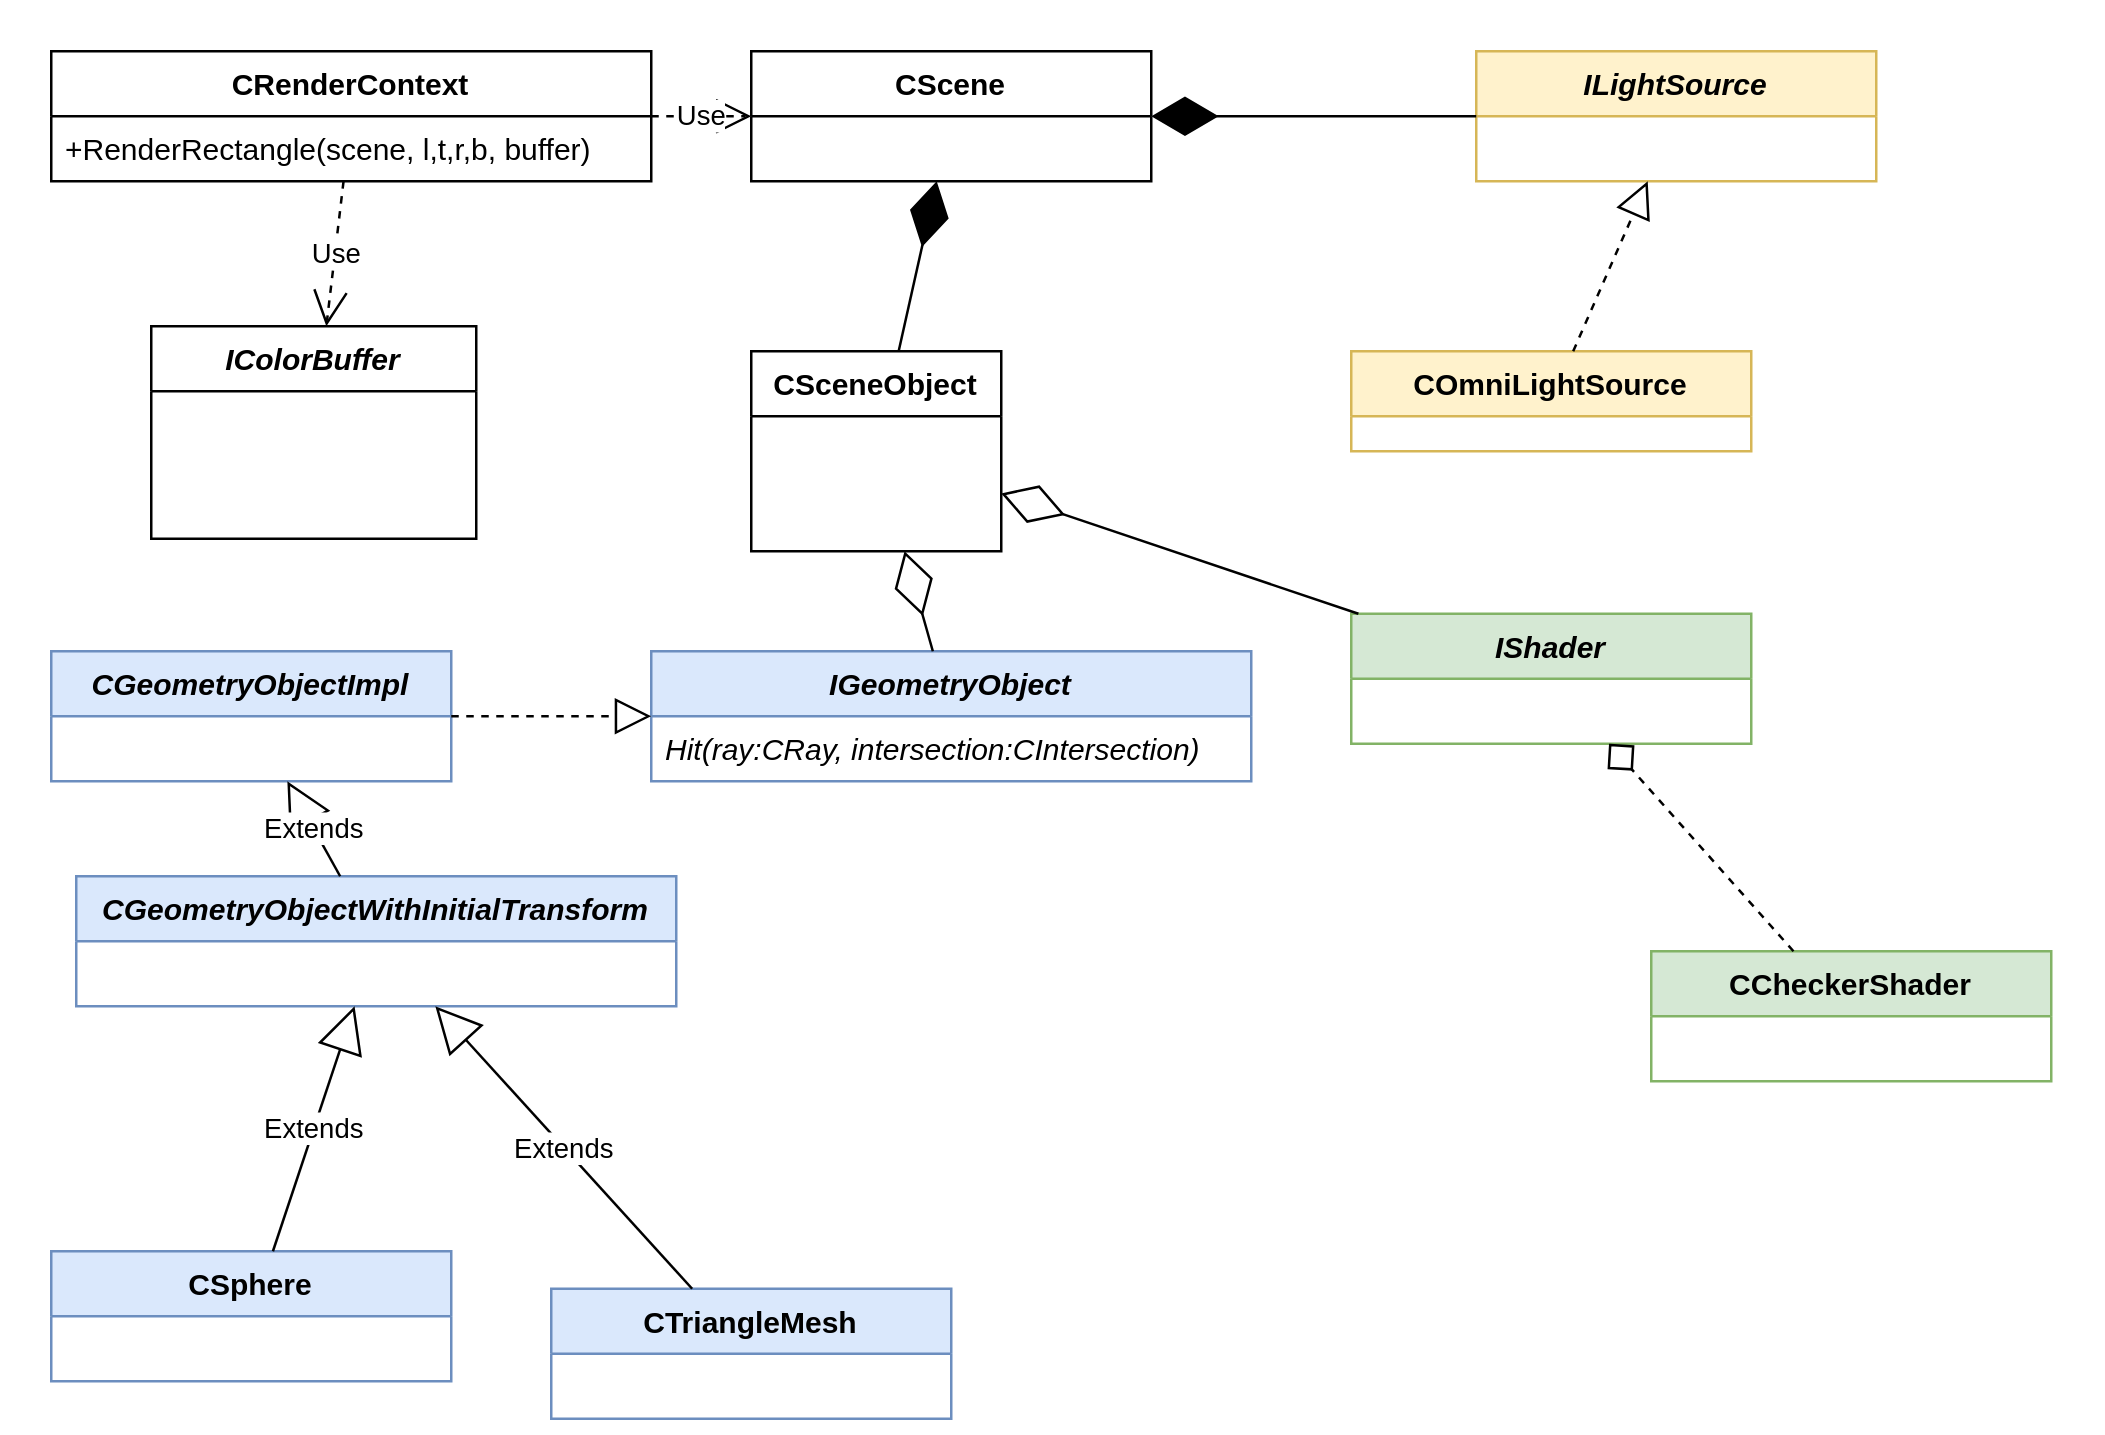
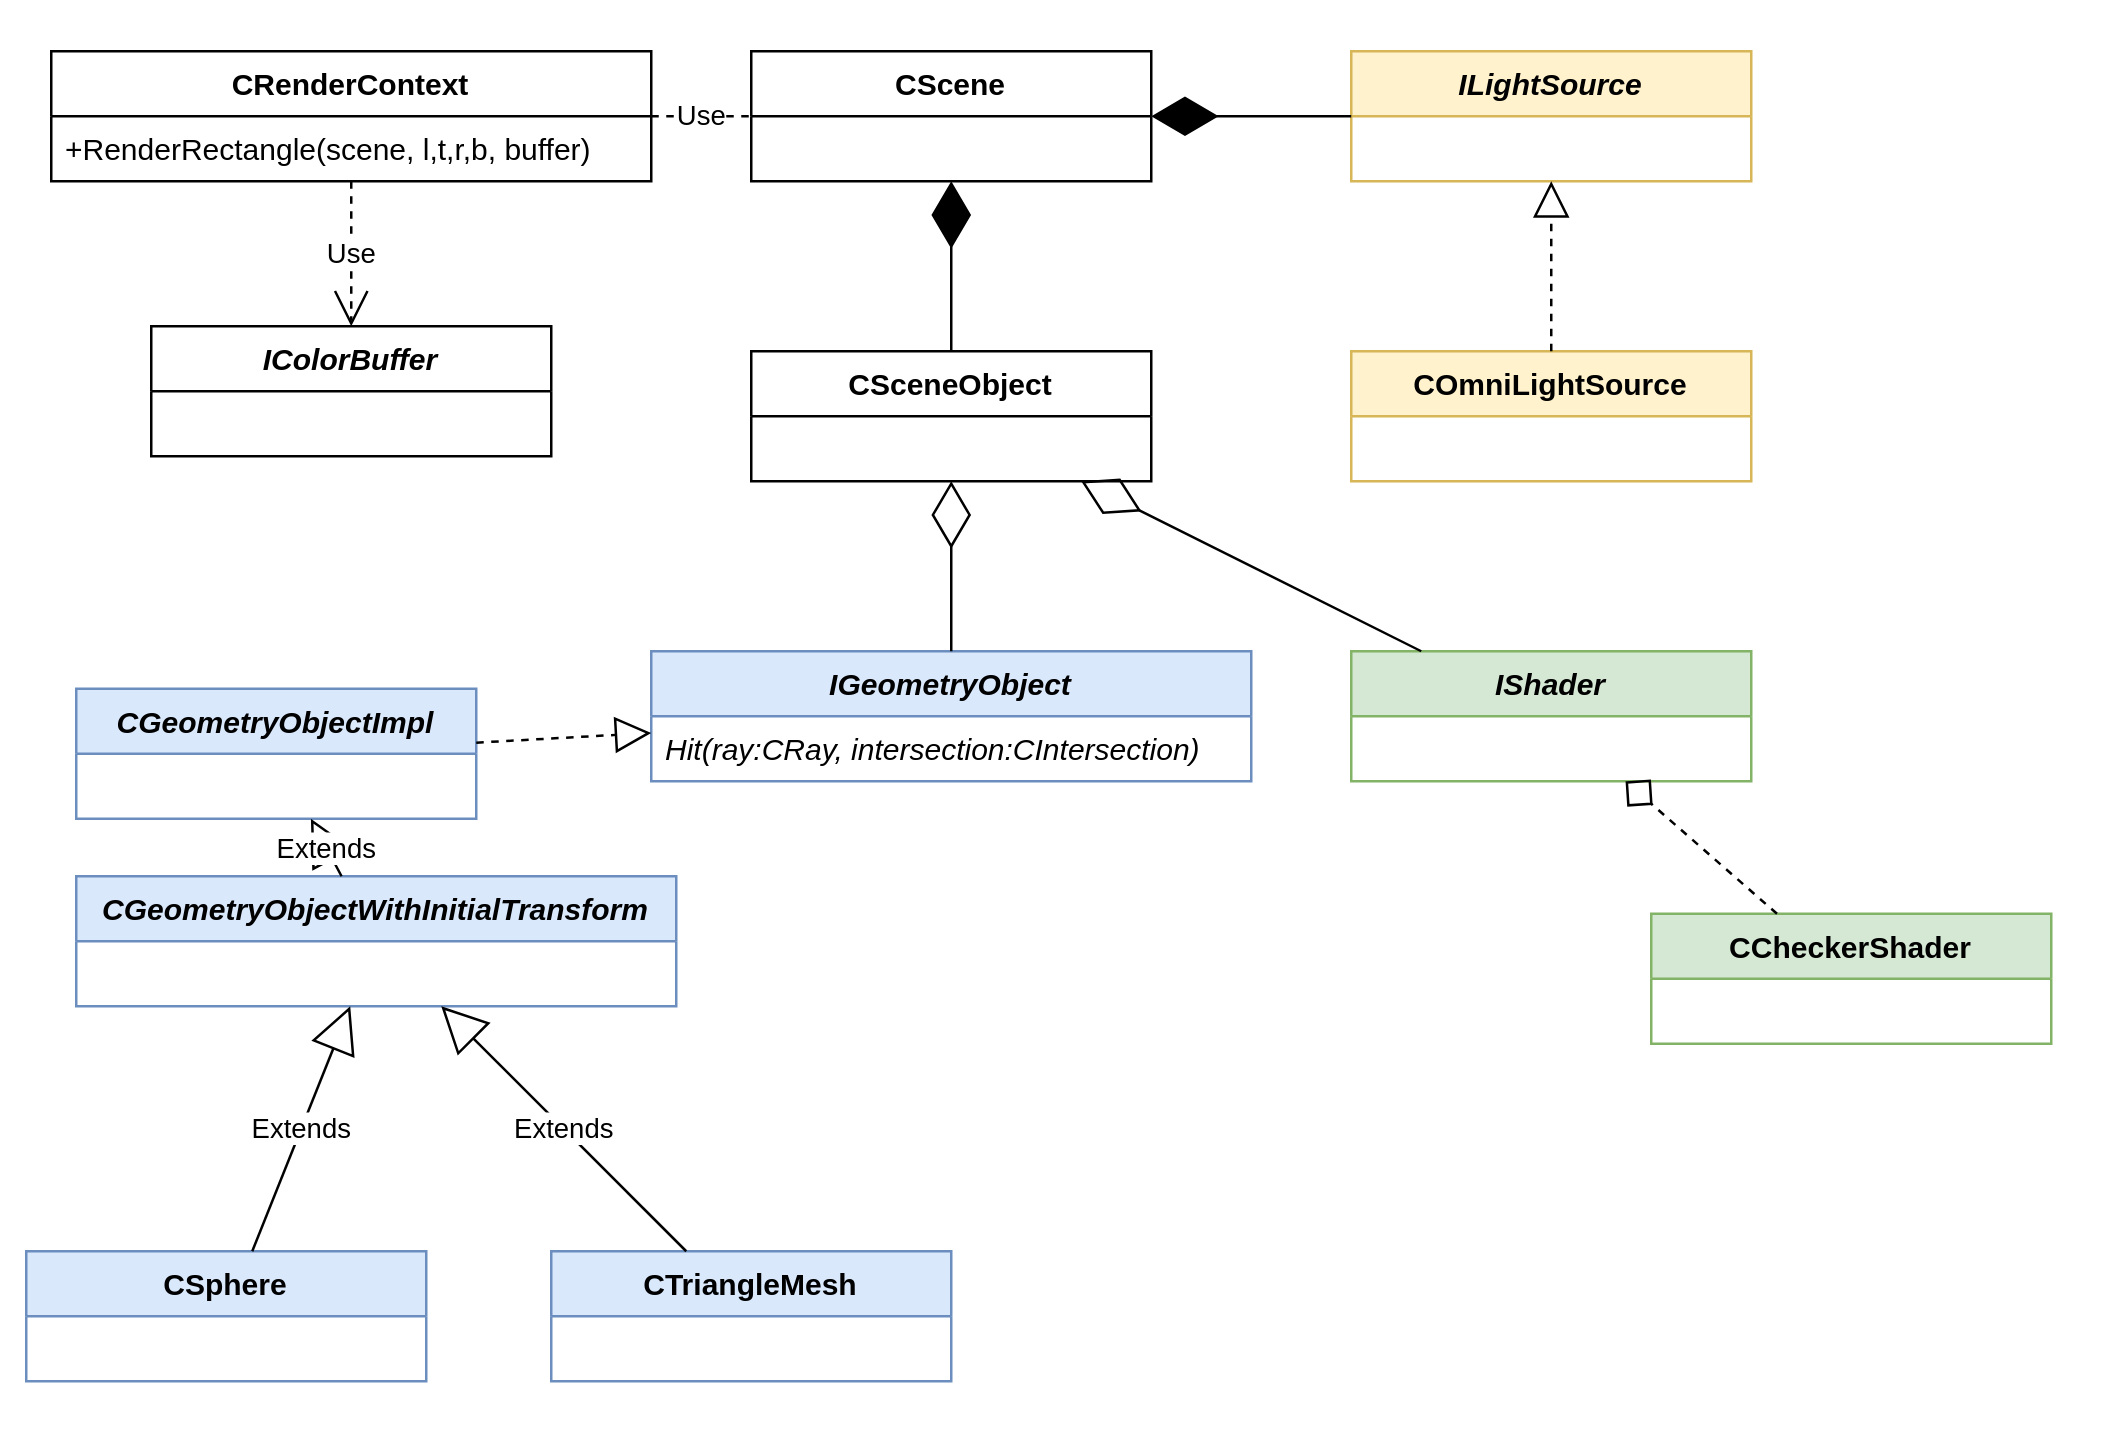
edge "CRenderContext" -> "CScene": arrowhead open -> none
node "ILightSource": moved (1676, 116) -> (1551, 116)
node "COmniLightSource": size 400x100 -> 400x130
node "IColorBuffer": size 325x213 -> 400x130
node "CSceneObject": size 250x200 -> 400x130
node "IShader": moved (1551, 679) -> (1551, 716)
node "CGeometryObjectImpl": moved (251, 716) -> (276, 754)
node "CCheckerShader": moved (1851, 1016) -> (1851, 979)
node "CSphere": moved (251, 1316) -> (226, 1316)
node "CTriangleMesh": moved (751, 1354) -> (751, 1316)
